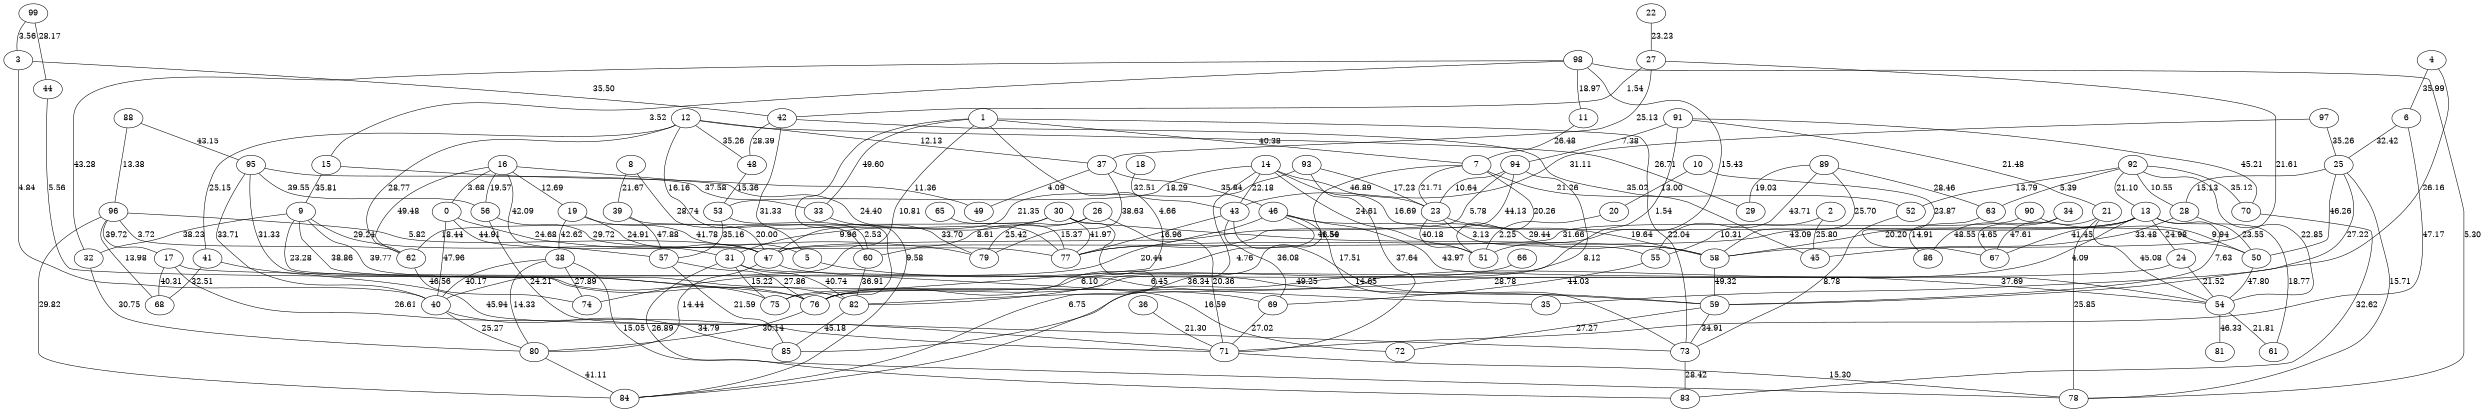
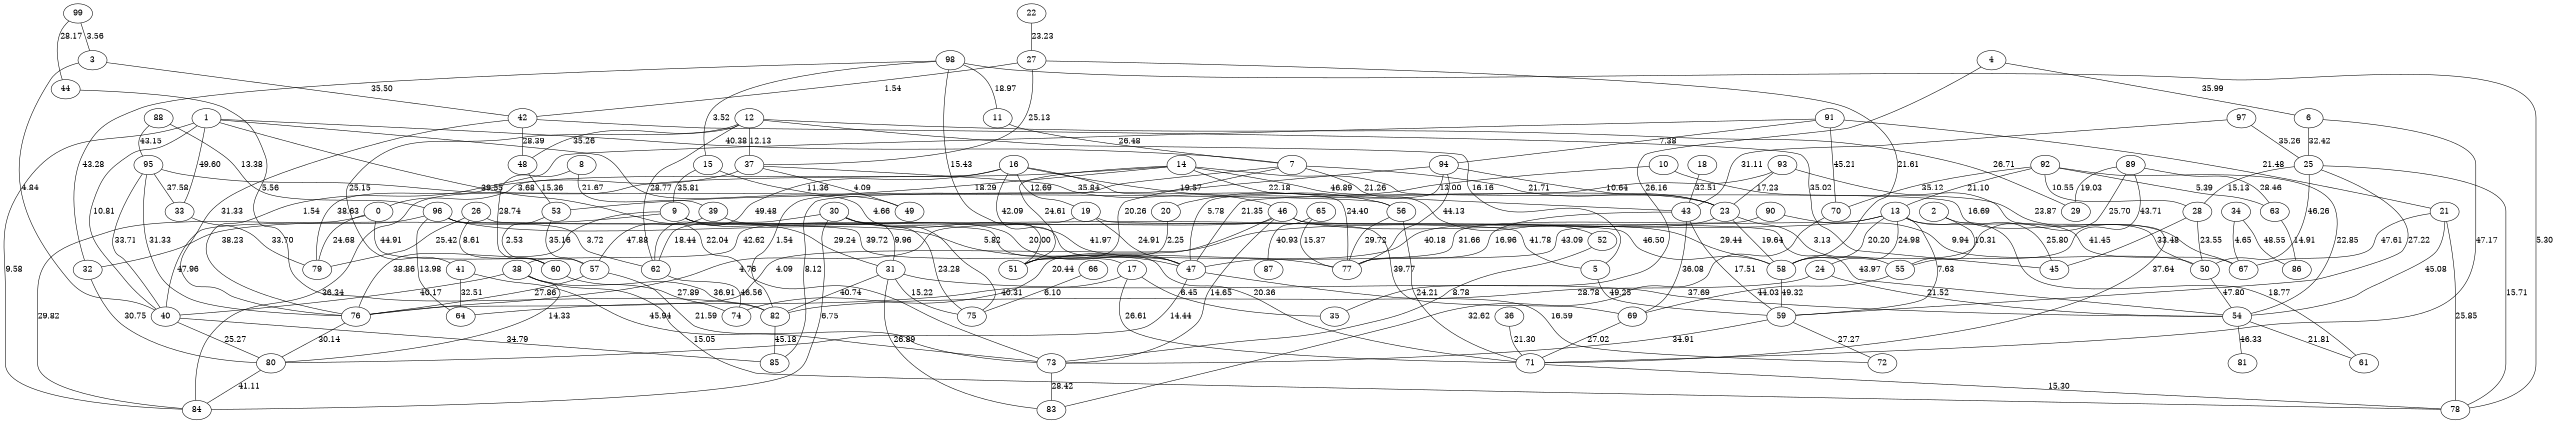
edge "92" -- "52": removed, label "13.79"
node "87": added
node "68": label "68" -> "64"
edge "57" -- "85": now "57" -- "73"
